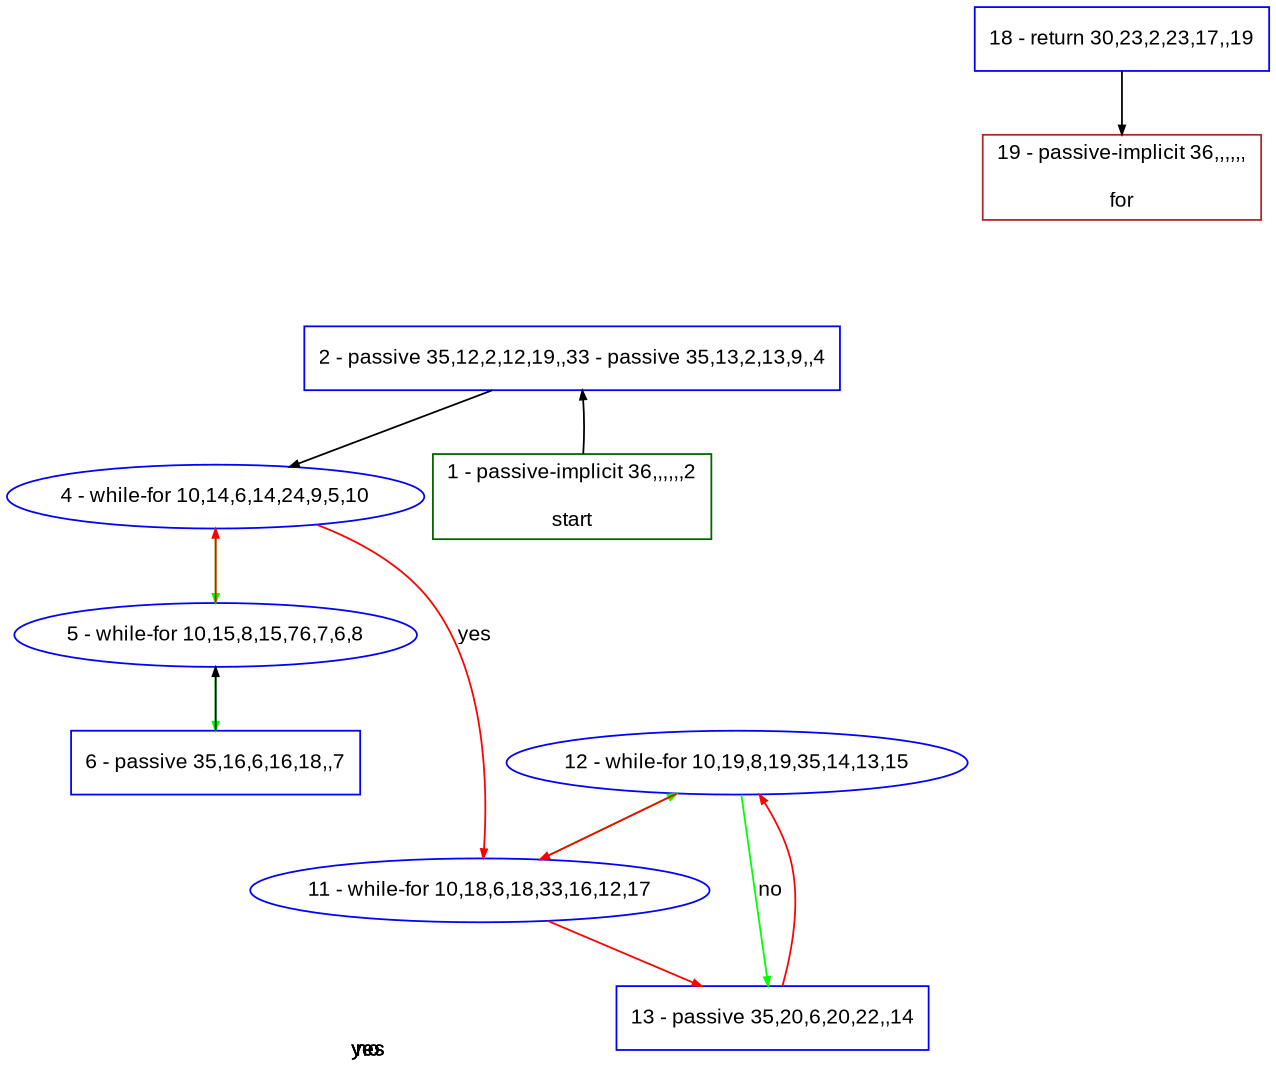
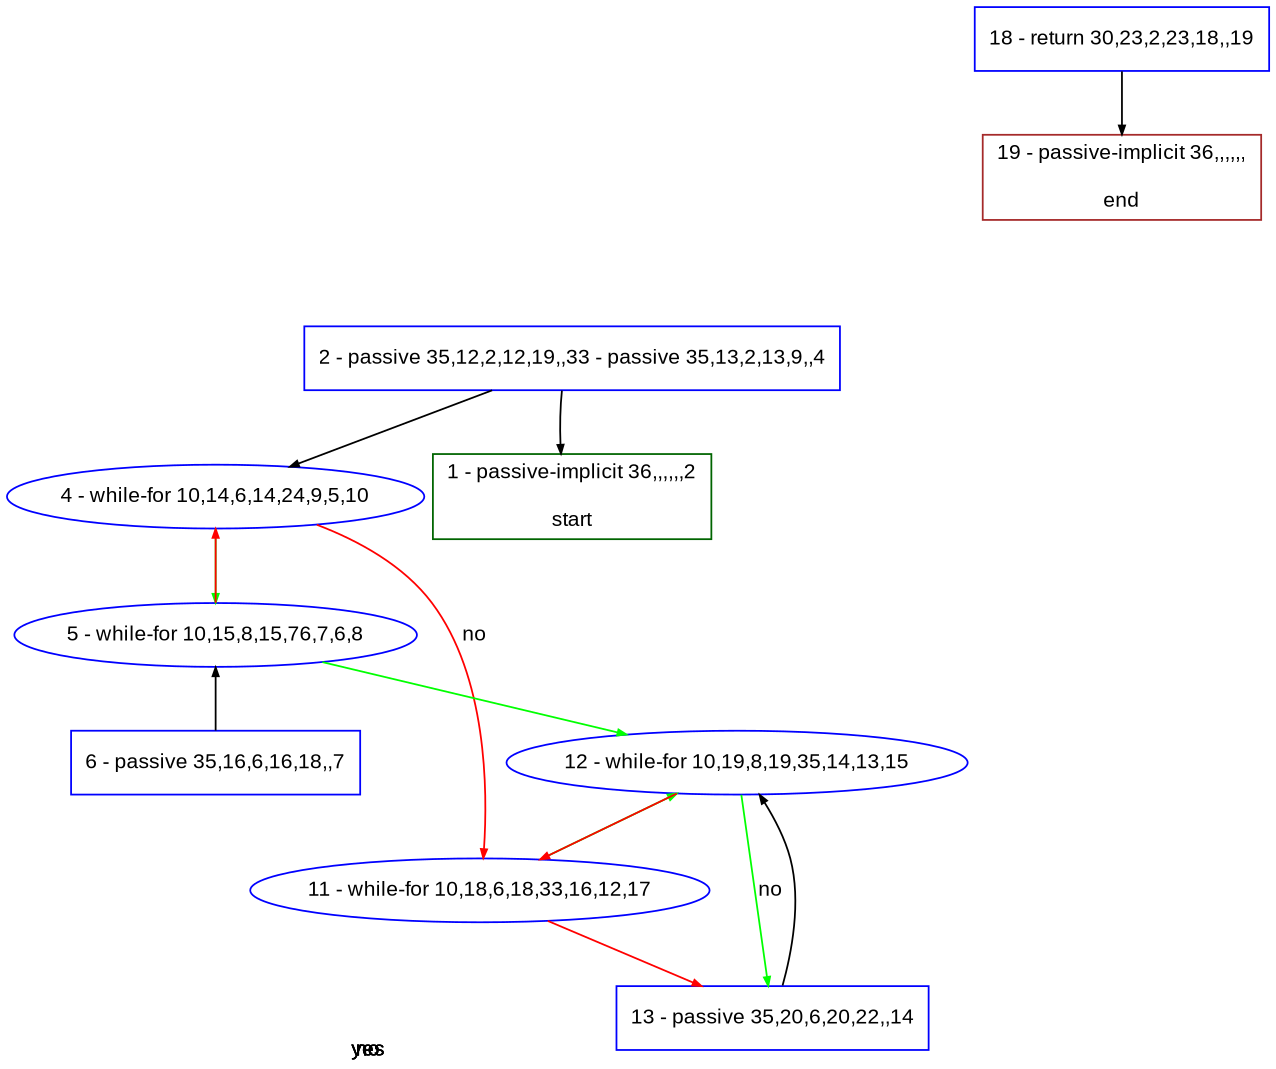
node "18 - return 30,23,2,23,17,,19": label "18 - return 30,23,2,23,17,,19" -> "18 - return 30,23,2,23,18,,19"
node "19 - passive-implicit 36,,,,,, for": label "19 - passive-implicit 36,,,,,, for" -> "19 - passive-implicit 36,,,,,, end"
edge "1 - passive-implicit 36,,,,,,2 start" -> "2 - passive 35,12,2,12,19,,33 - passive 35,13,2,13,9,,4": reversed
edge "4 - while-for 10,14,6,14,24,9,5,10" -> "11 - while-for 10,18,6,18,33,16,12,17": label "yes" -> "no"
edge "5 - while-for 10,15,8,15,76,7,6,8" -> "6 - passive 35,16,6,16,18,,7": now "5 - while-for 10,15,8,15,76,7,6,8" -> "12 - while-for 10,19,8,19,35,14,13,15"
edge "13 - passive 35,20,6,20,22,,14" -> "12 - while-for 10,19,8,19,35,14,13,15": color #ff0000 -> #000000
